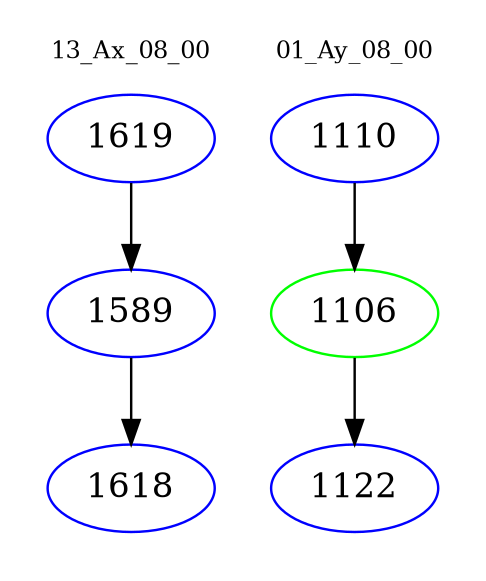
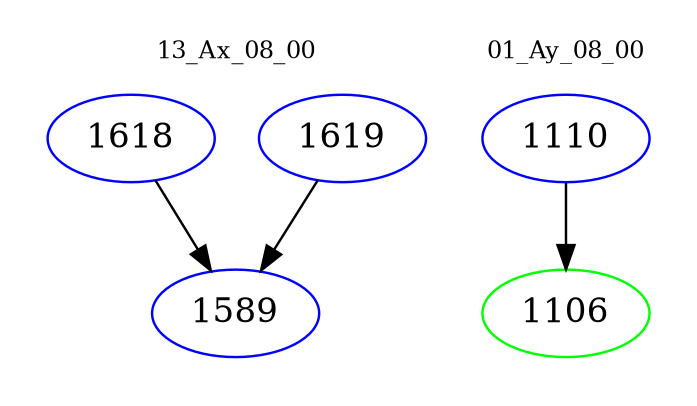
edge "1589" -> "1618": reversed
node "1122": removed
